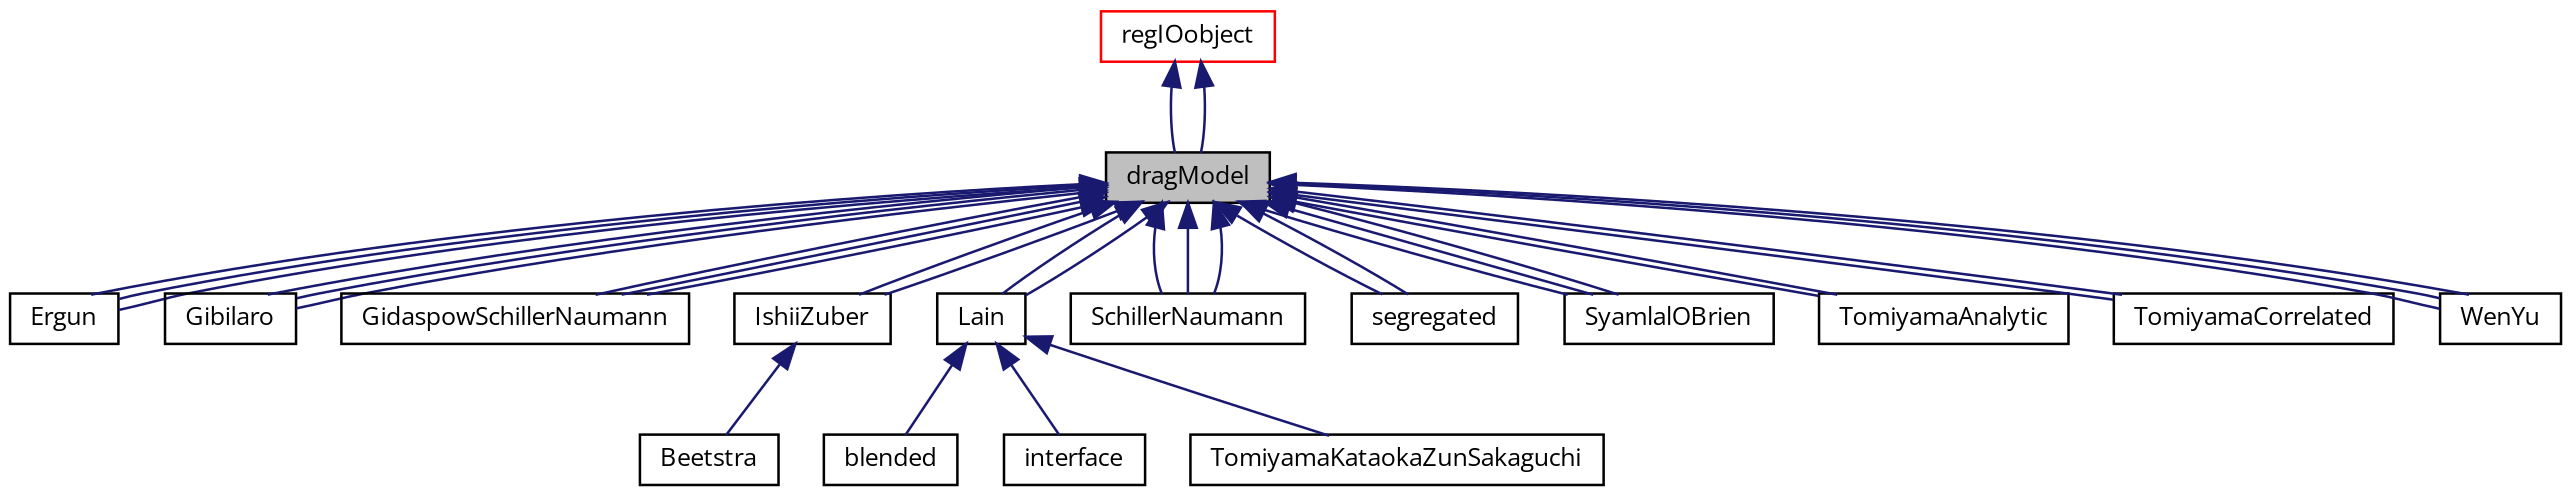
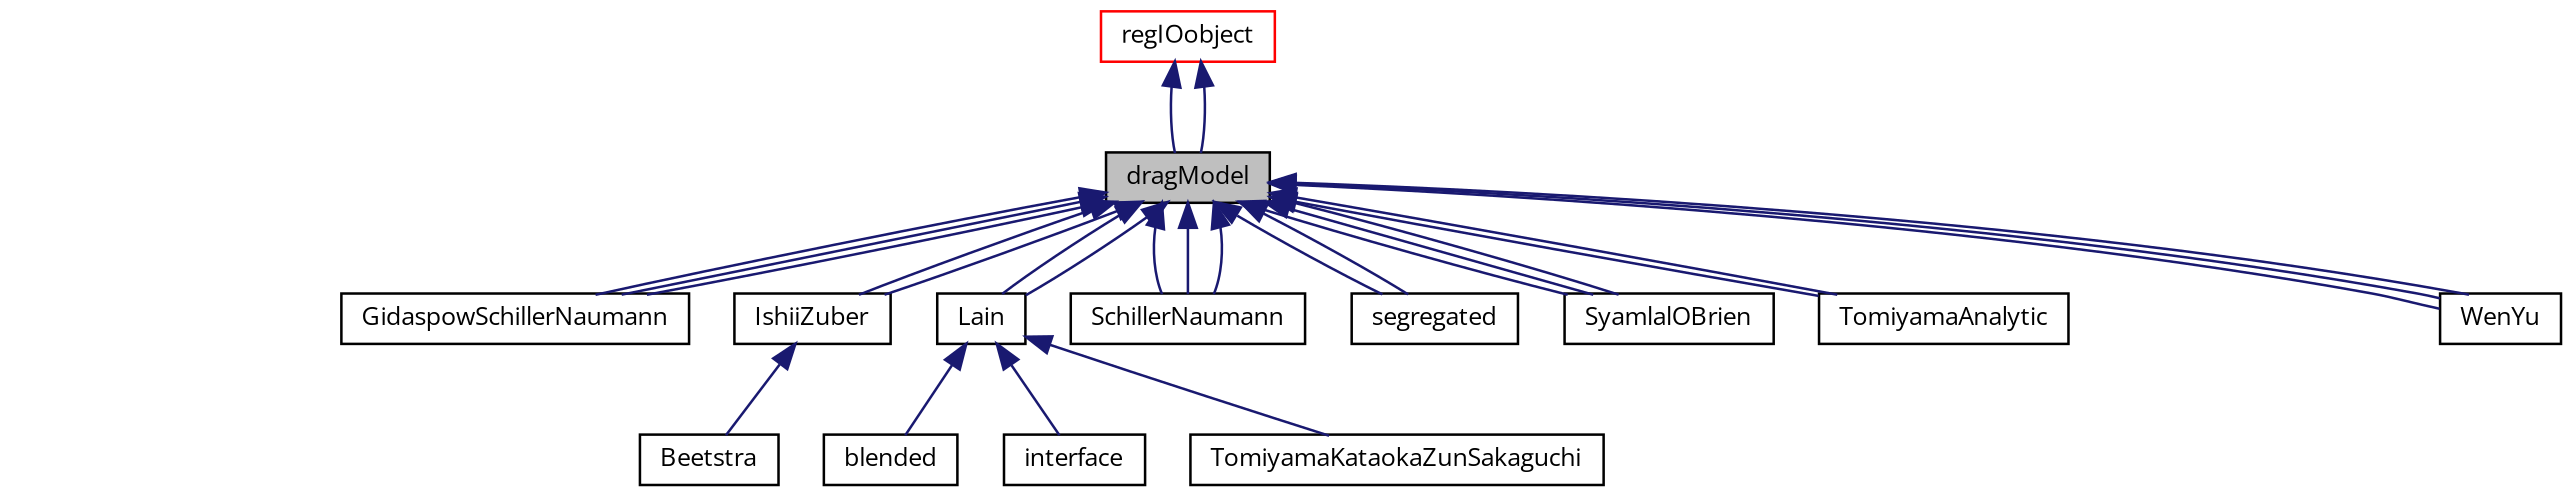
node "Ergun": removed
node "Gibilaro": removed
node "TomiyamaCorrelated": removed
